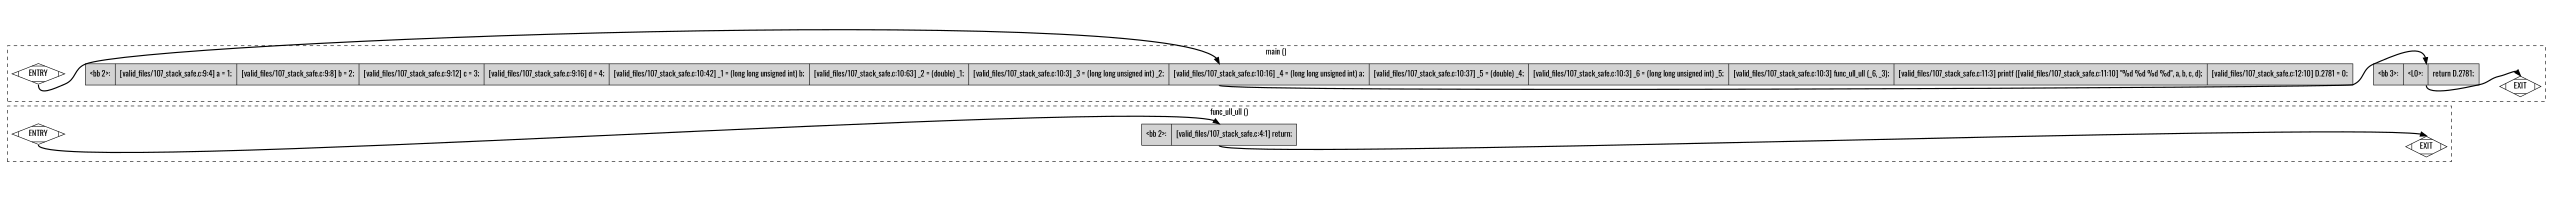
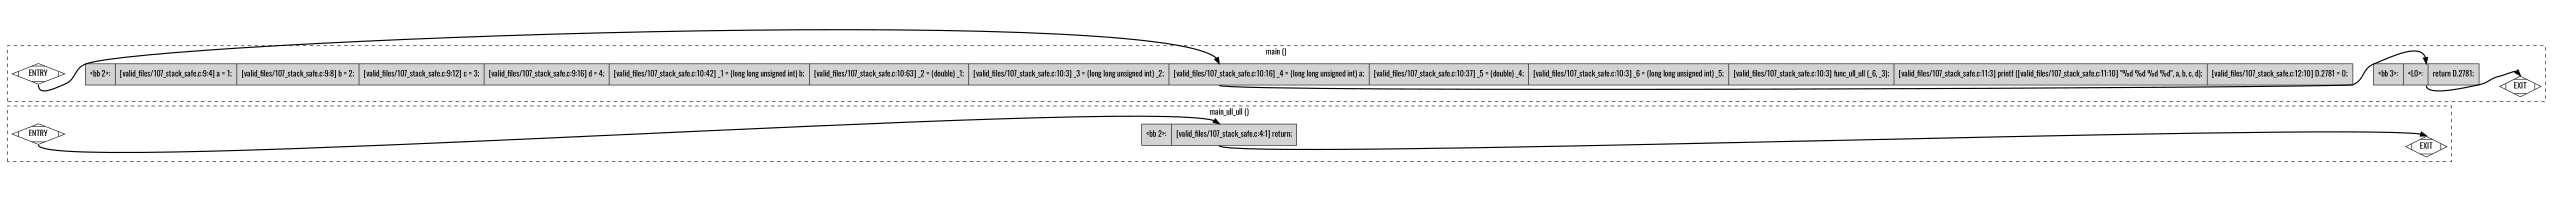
cluster "func_ull_ull ()": label "func_ull_ull ()" -> "main_ull_ull ()"
